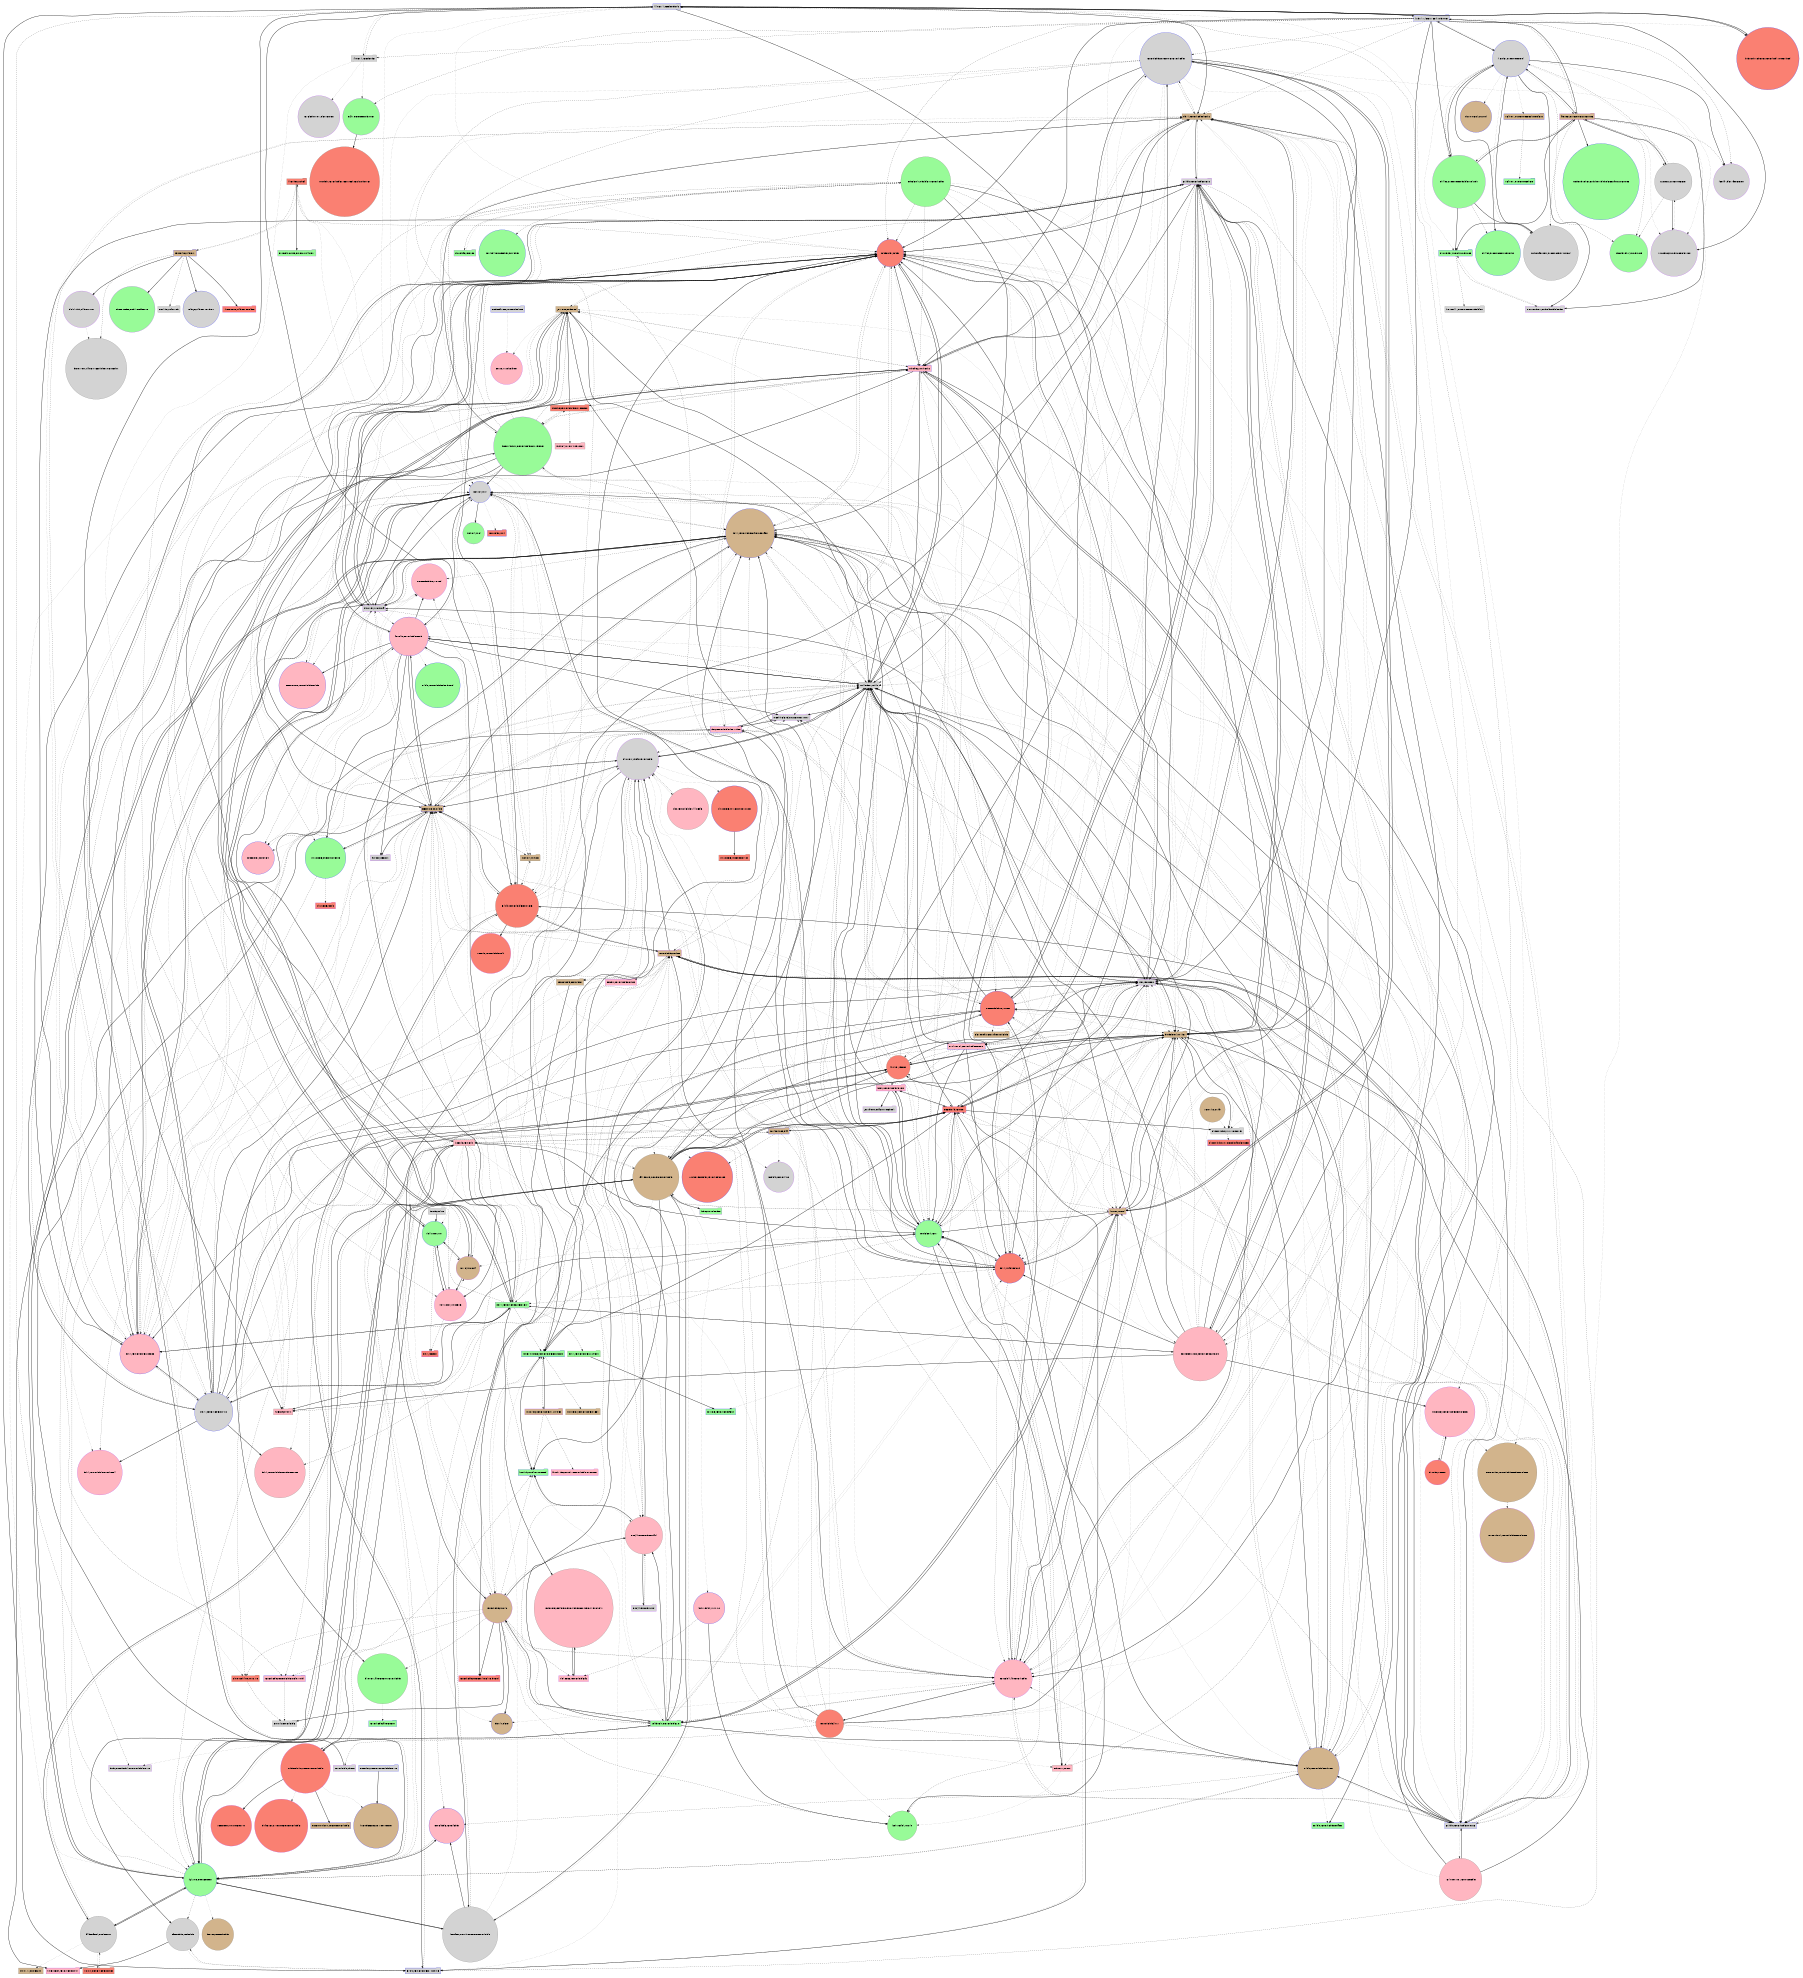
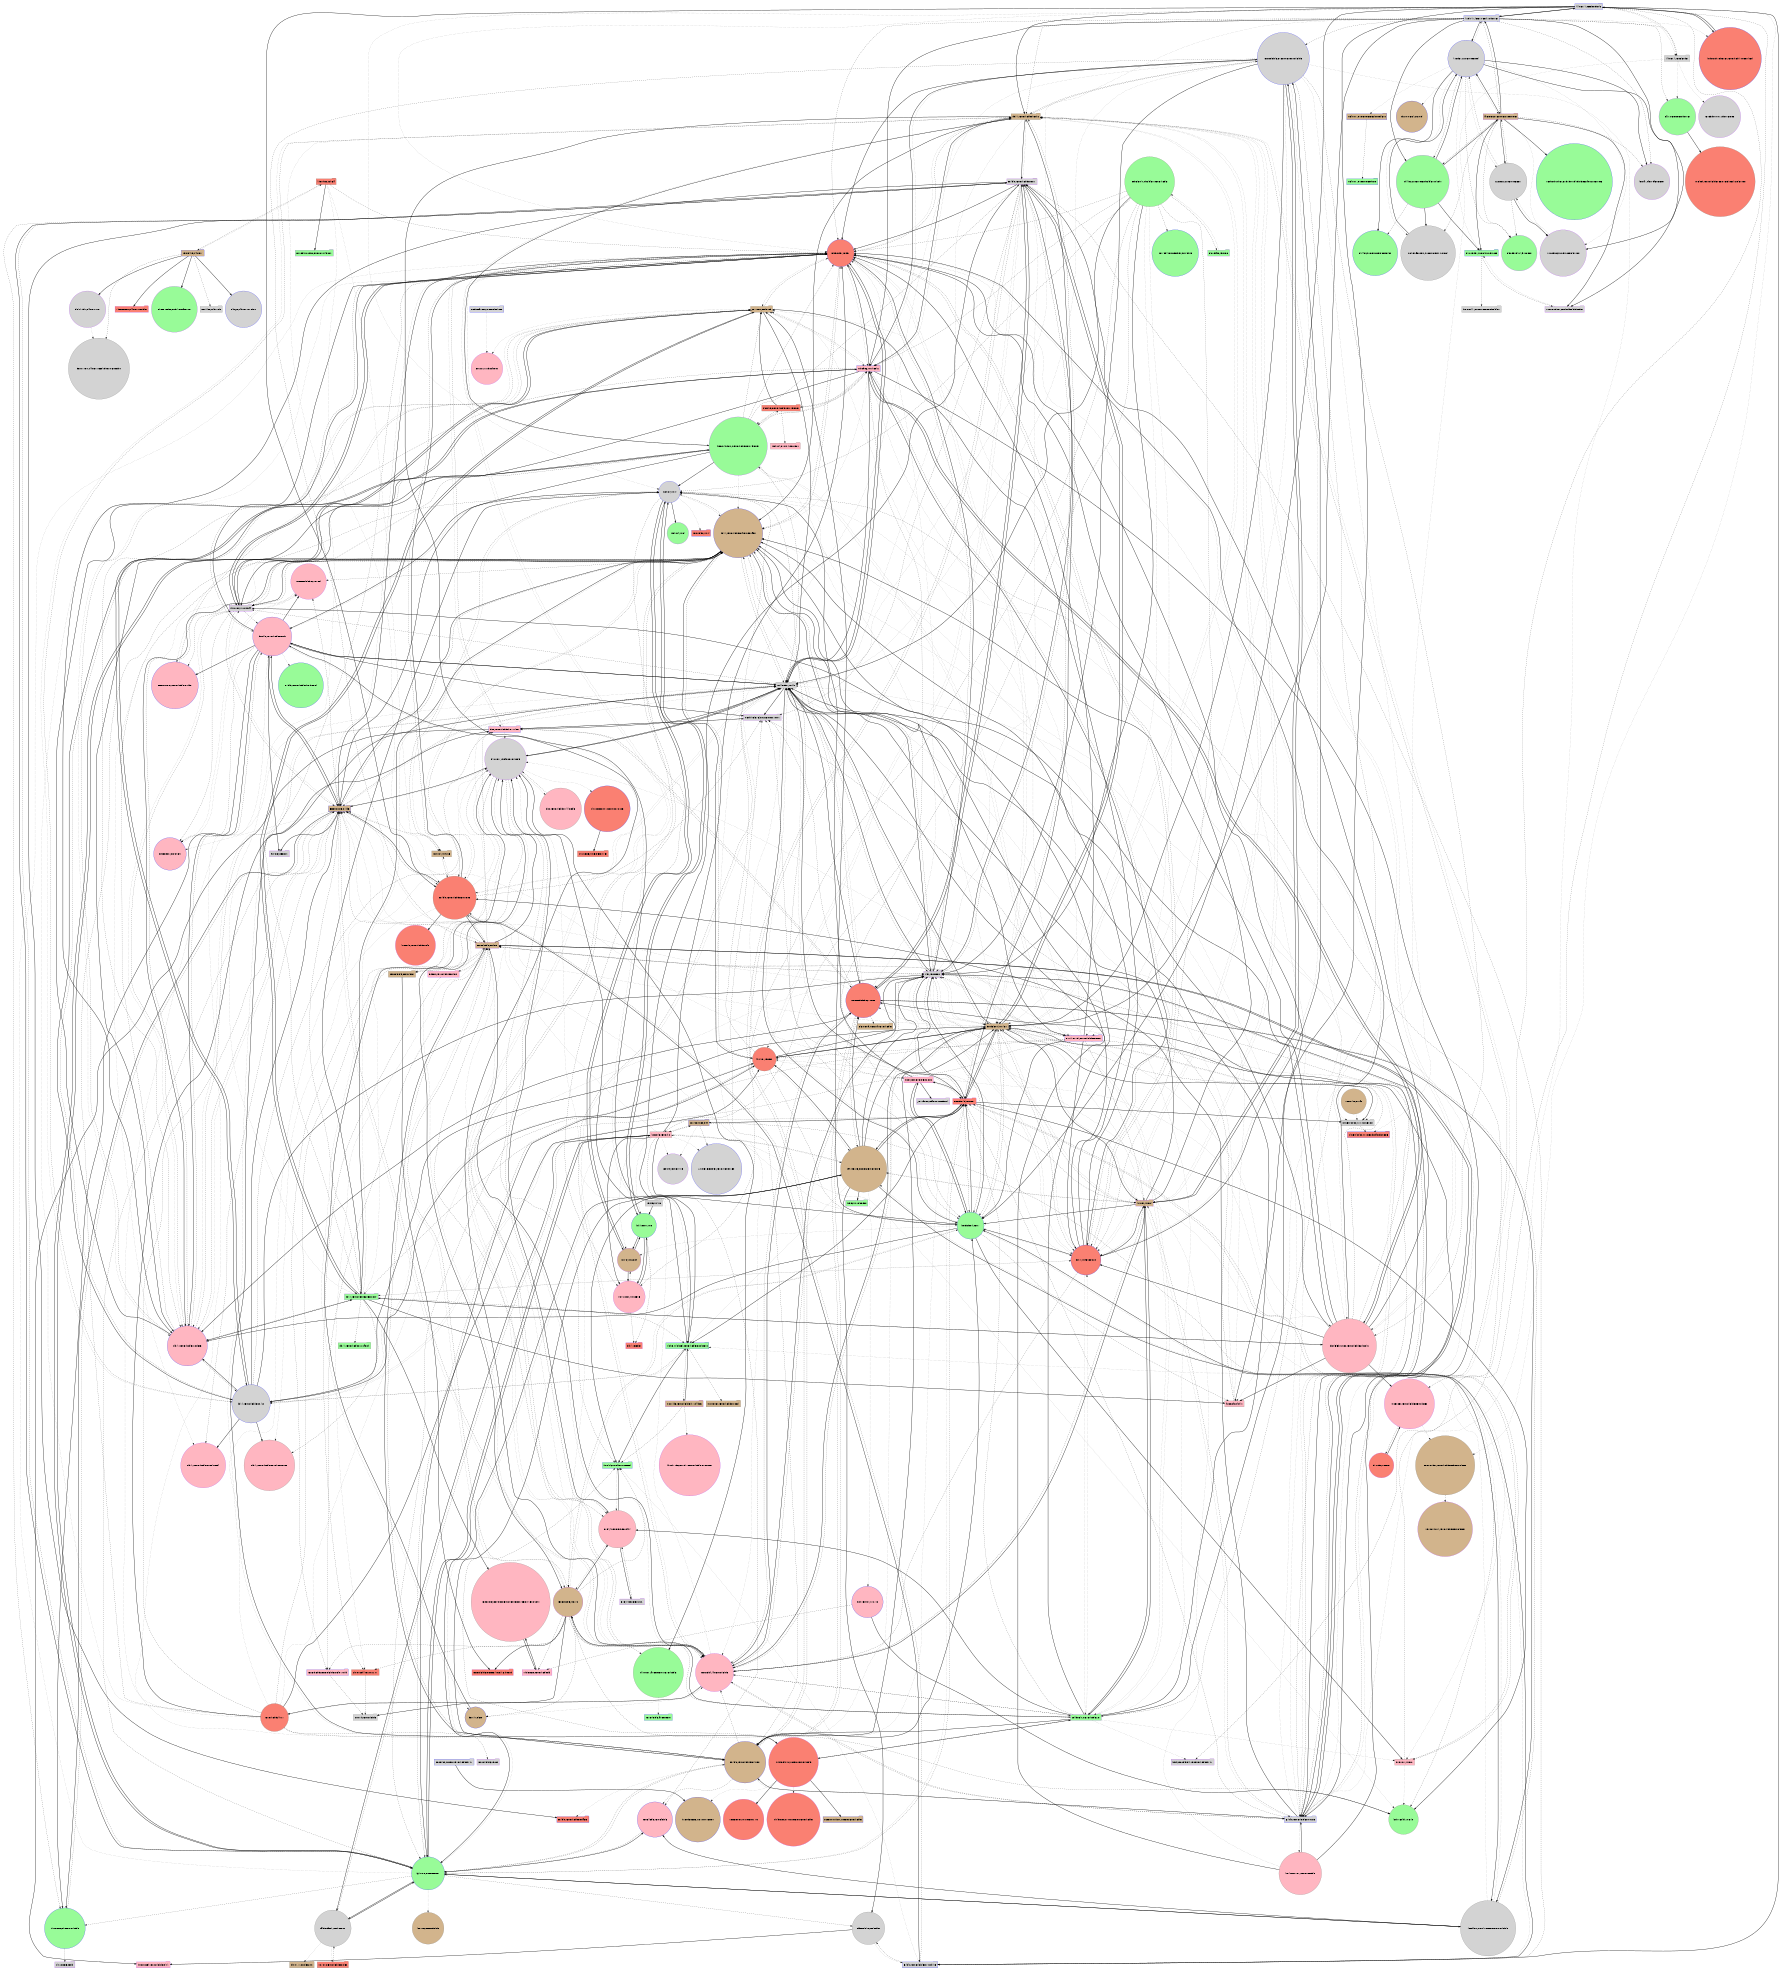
node "qiaodenghui/Supernote": label "qiaodenghui/Supernote" -> "qiaodenghui/Exporter"
edge "reHackable/awesome-reMarkable" -> "GjjvdBurg/paper2remarkable": now "reHackable/awesome-reMarkable" -> "pl-semiotics/mxc_epdc_fb_damage"
edge "bordaigorl/remy" -> "rschroll/rmrl": removed
edge "ddvk/remarkable2-framebuffer" -> "funkey/recept": added
edge "reHackable/scripts" -> "rmkit-dev/rmkit": now "reHackable/scripts" -> "dps/remarkable-keywriter"
node "LinusCDE/retris": fillcolor salmon -> lightgrey
edge "rmkit-dev/rmkit" -> "bordaigorl/remy": style dashed -> bold
edge "peerdavid/remapy" -> "bordaigorl/rmview": style dotted -> bold
node "AndrewBestbier/reMarkableWeb": fillcolor salmon -> lightgrey
edge "reMarkable/uboot" -> "dixonary/draft-reMarkable": now "darvin/plato" -> "dixonary/draft-reMarkable"
edge "ricklupton/rmc" -> "rorycl/rm2pdf": style dotted -> bold
edge "LinusCDE/chessmarkable" -> "j6k4m8/goosepaper": reversed
edge "ddvk/remarkable-stylus" -> "ddvk/remarkable2-recovery": now "ddvk/remarkable-update" -> "ddvk/remarkable2-recovery"
node "torwag/remarkableflash": removed
node "funcky-be/Funcky.Remarkable.Exporter": shape folder -> circle
edge "Evidlo/remarkable_mouse" -> "bordaigorl/remy": removed
edge "reHackable/maxio" -> "darvin/plato": style bold -> dashed
node "Evidlo/remarkable_pdflets": fillcolor palegreen -> salmon
